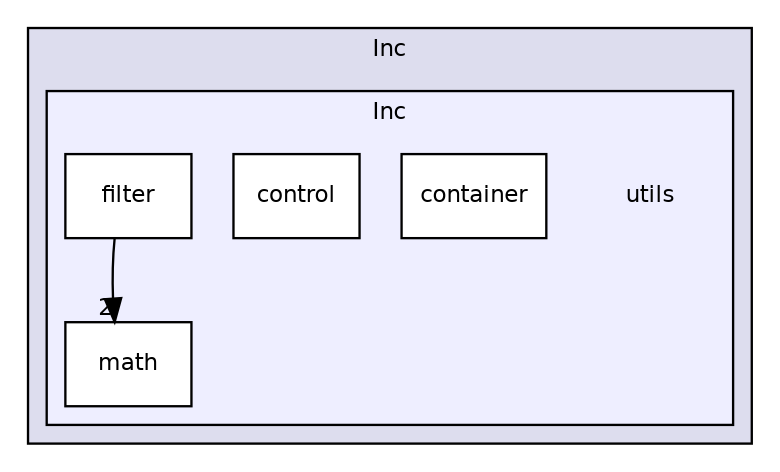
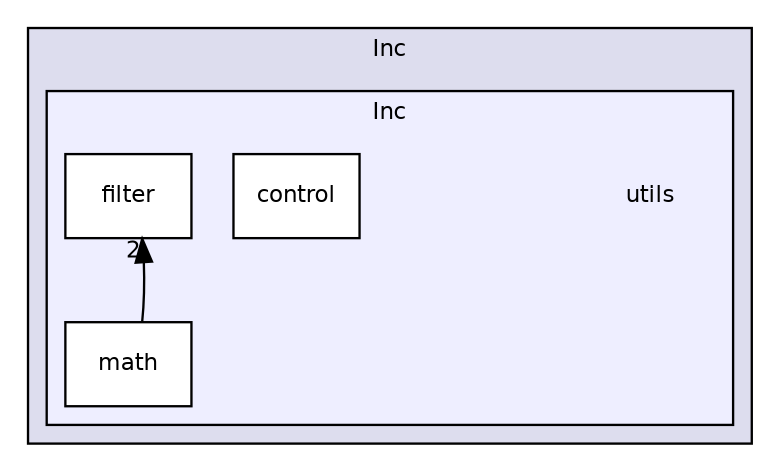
node "container": removed
edge "filter" -> "math": reversed
